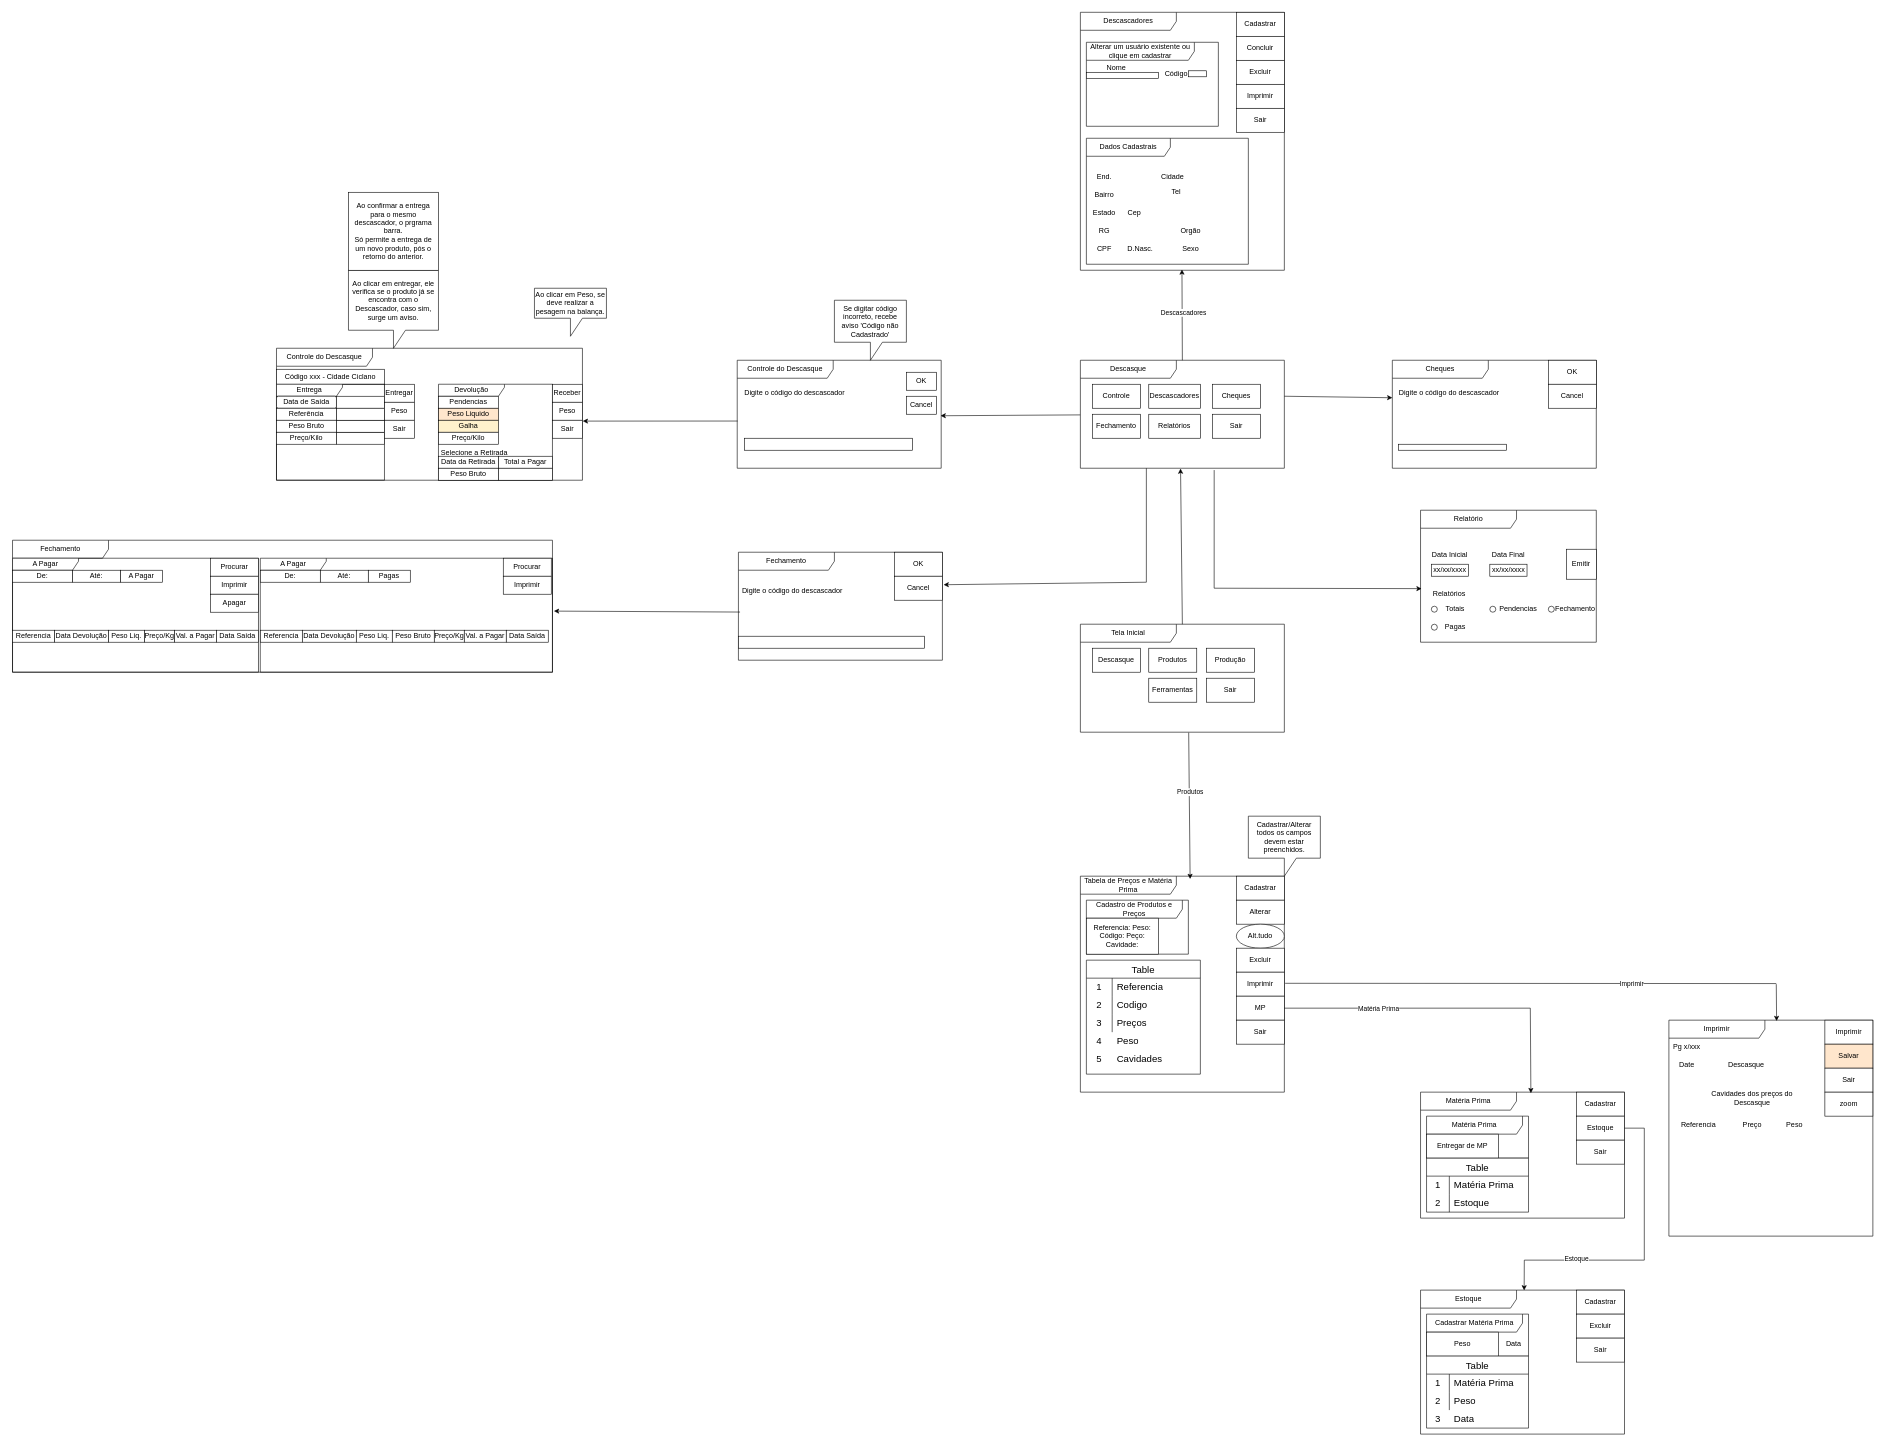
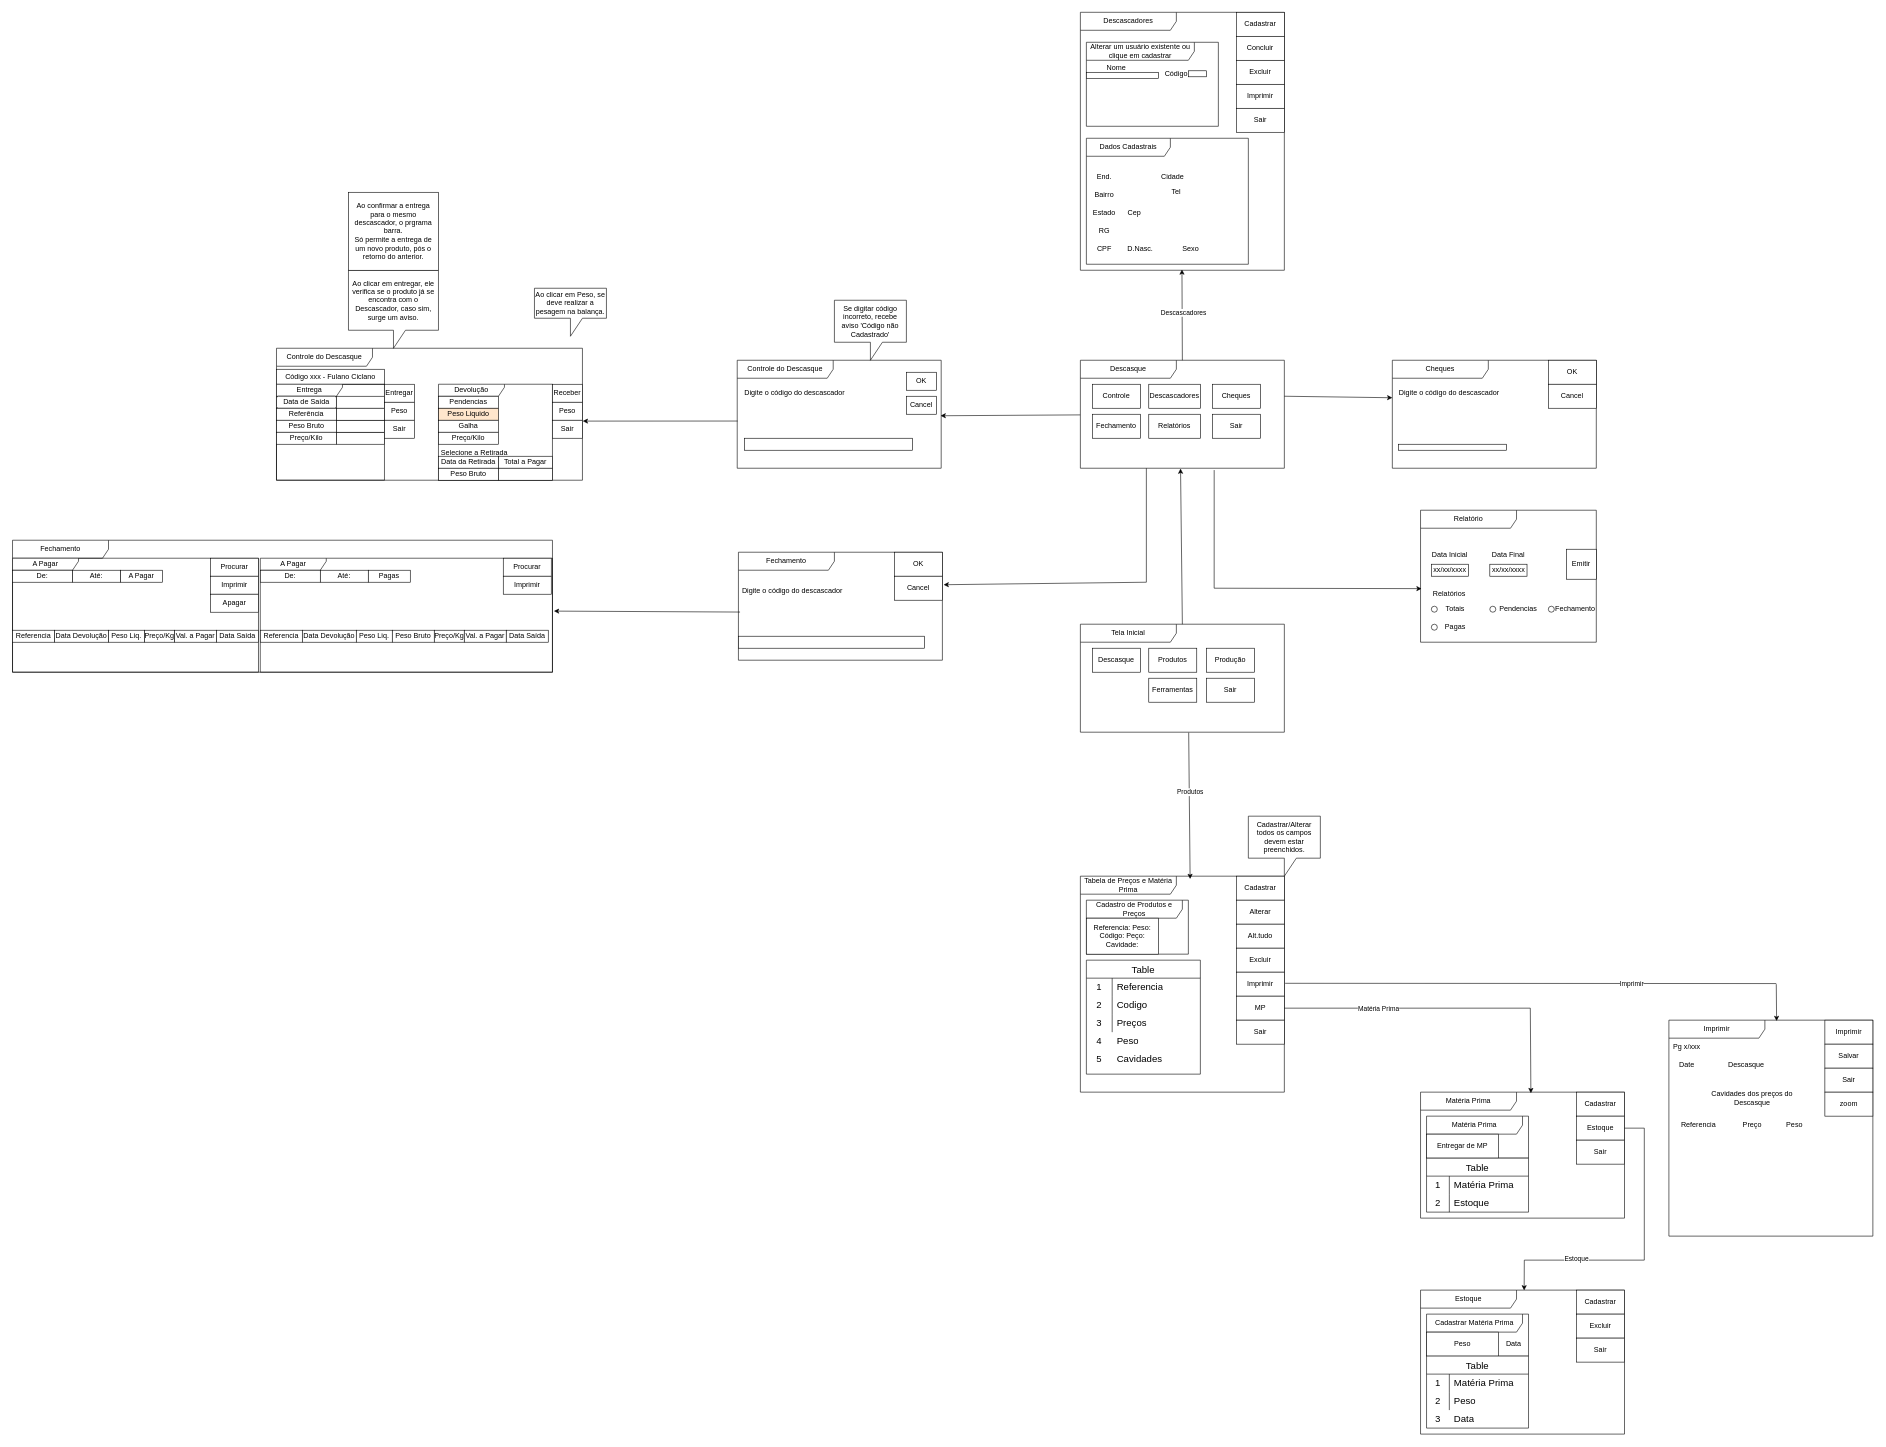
node "Orgão": removed
node "Código xxx - Cidade Ciclano": label "Código xxx - Cidade Ciclano" -> "Código xxx - Fulano Ciclano"
node "Galha": fillcolor #fff2cc -> #ffffff
node "Alt.tudo": shape ellipse -> rectangle
node "Salvar": fillcolor #ffe6cc -> #ffffff
